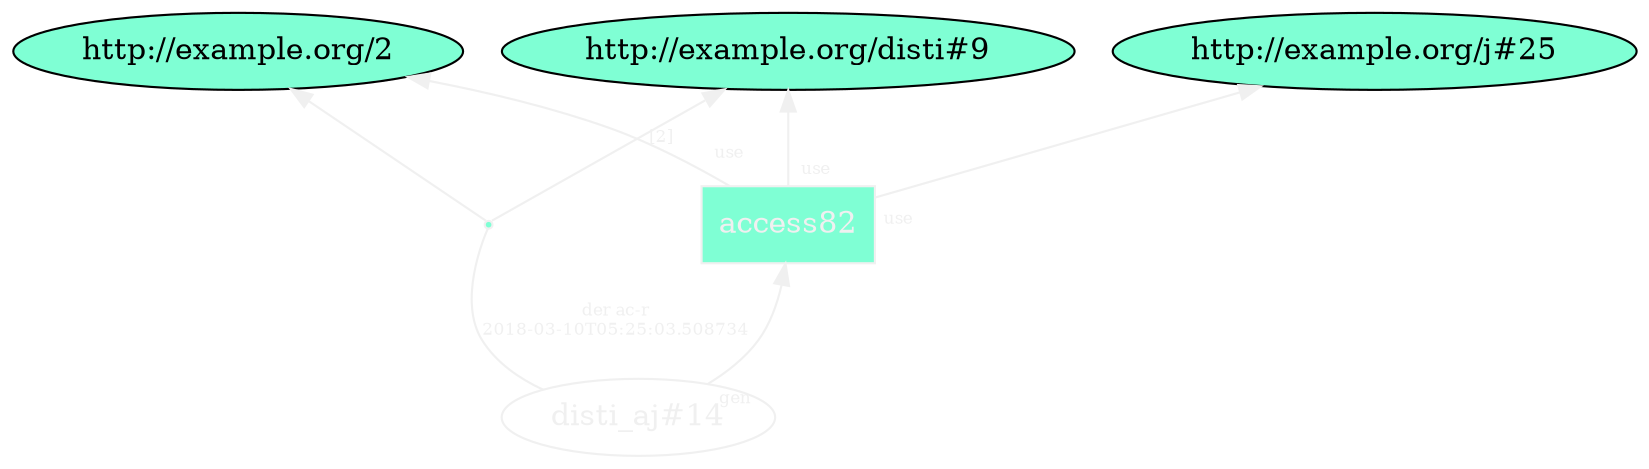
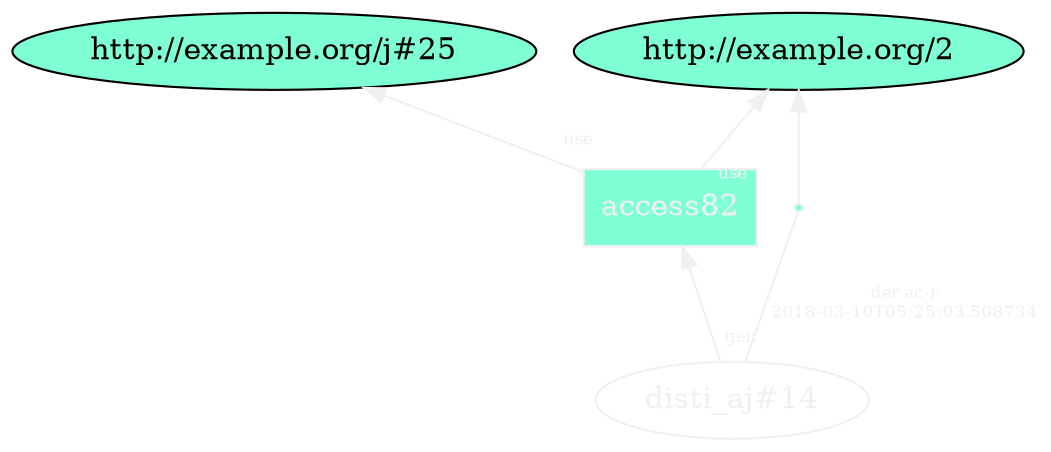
node "http://example.org/disti#9": removed
